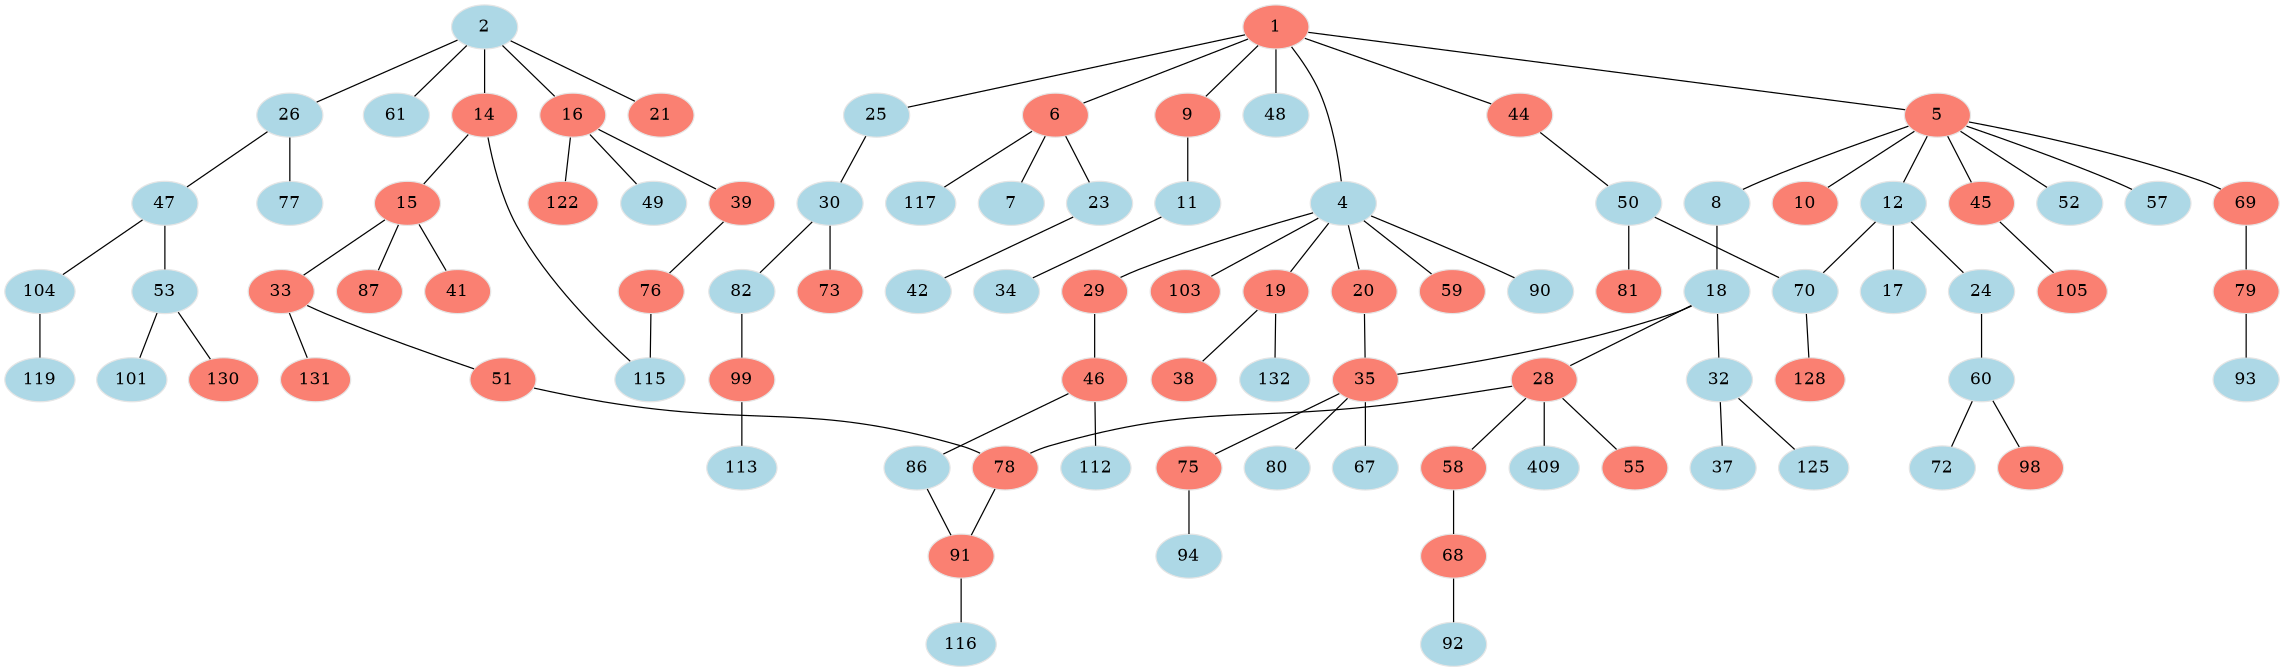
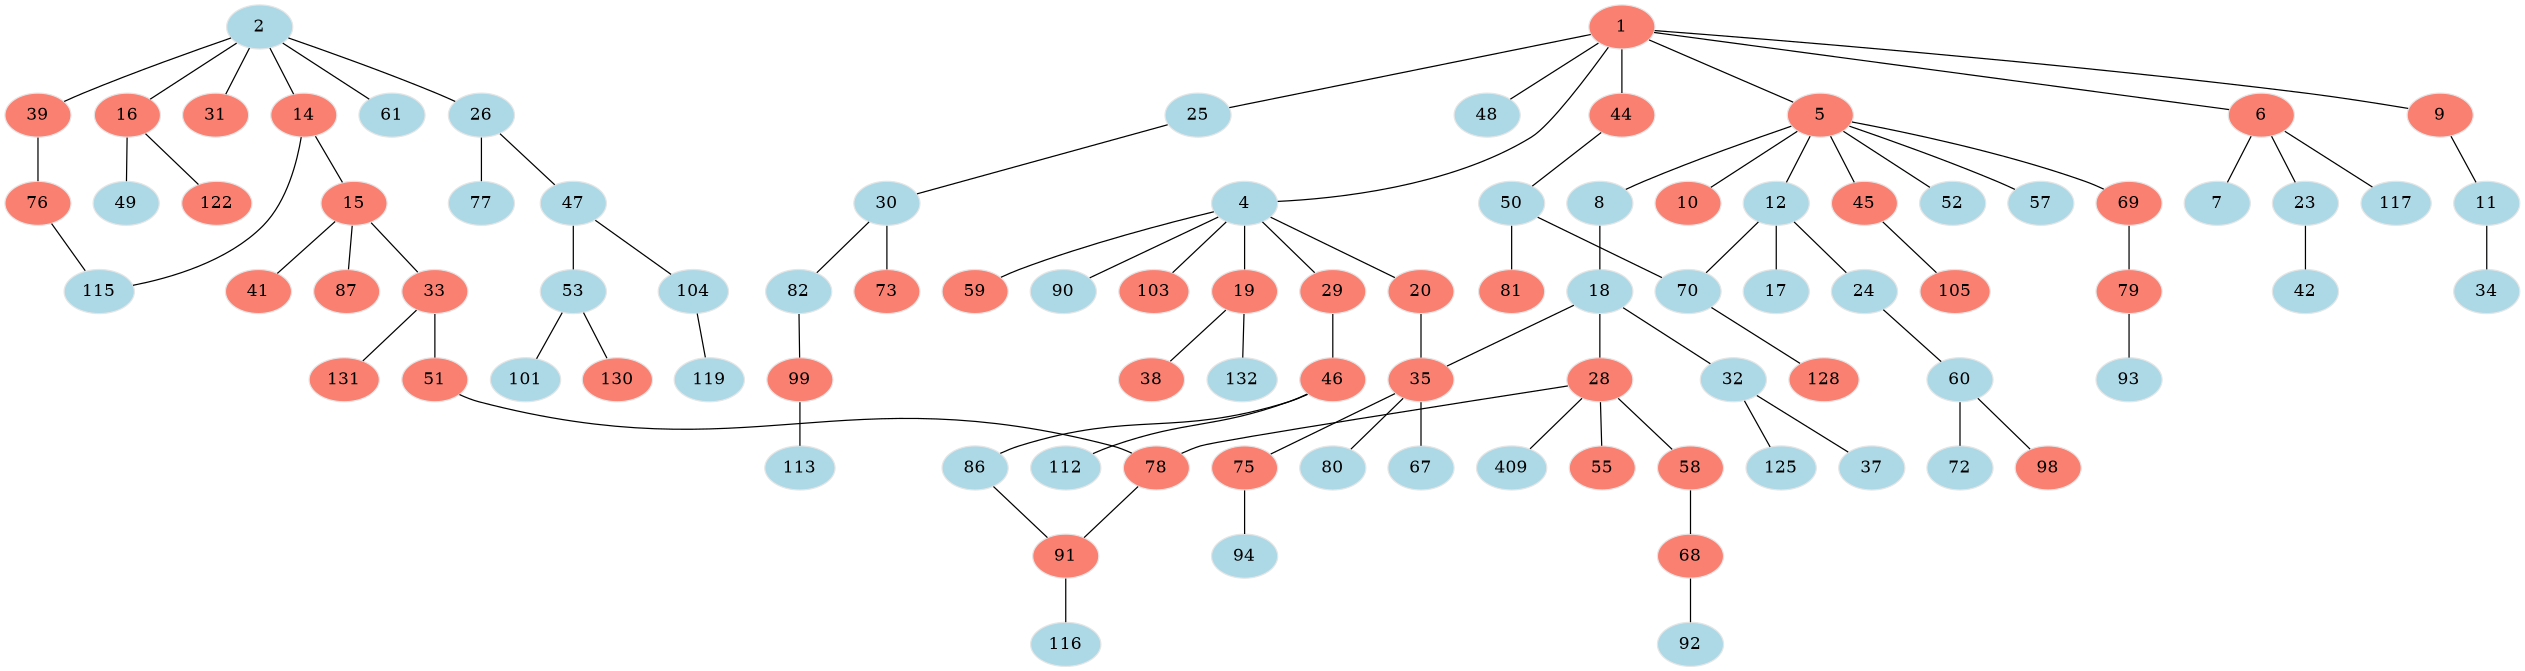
node "21": label "21" -> "31"
edge "16" -- "39": now "2" -- "39"
